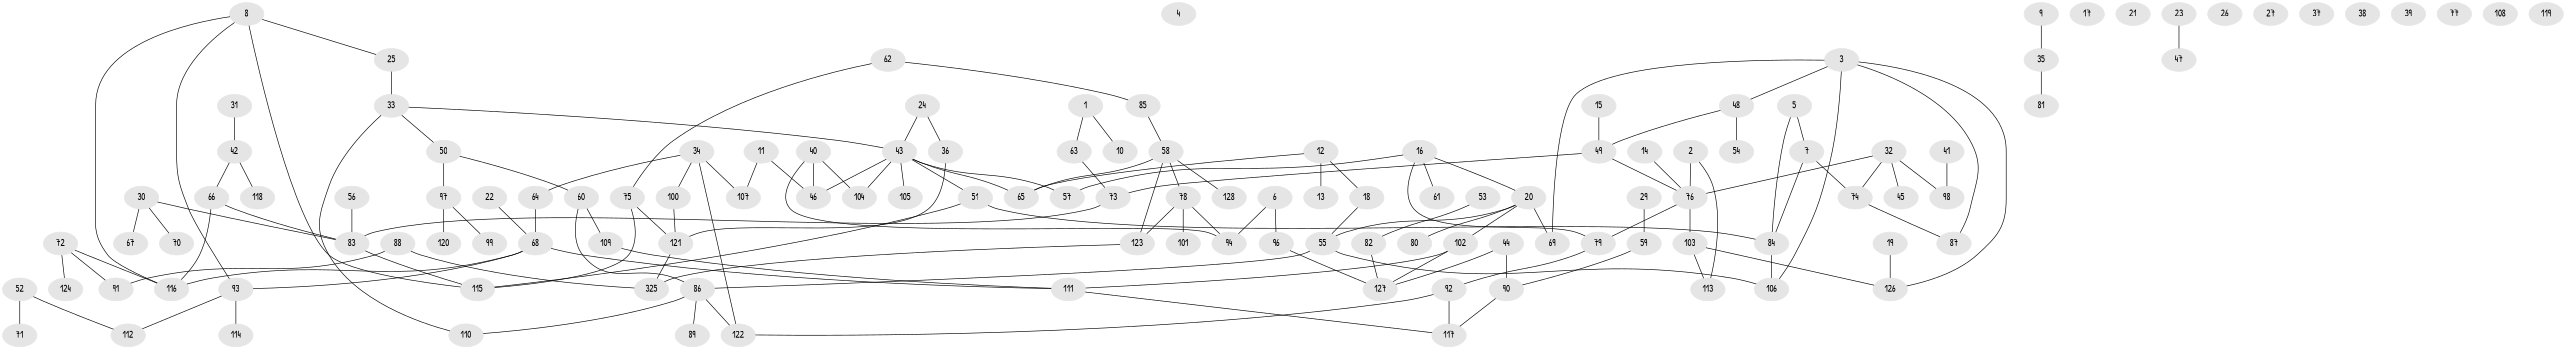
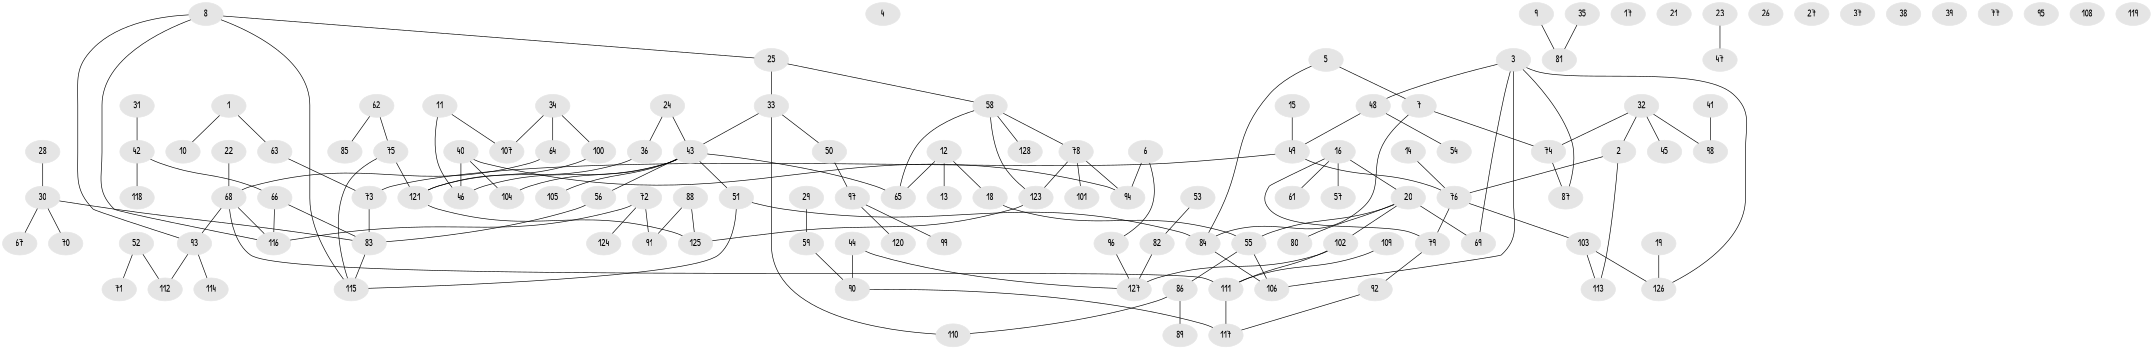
node "95": added
edge "9" -- "35": now "9" -- "81"
edge "85" -- "58": now "25" -- "58"
node "28": added
edge "43" -- "57": now "43" -- "56"
edge "32" -- "76": now "32" -- "2"
node "60": removed
node "325": label "325" -> "125"
node "122": removed
